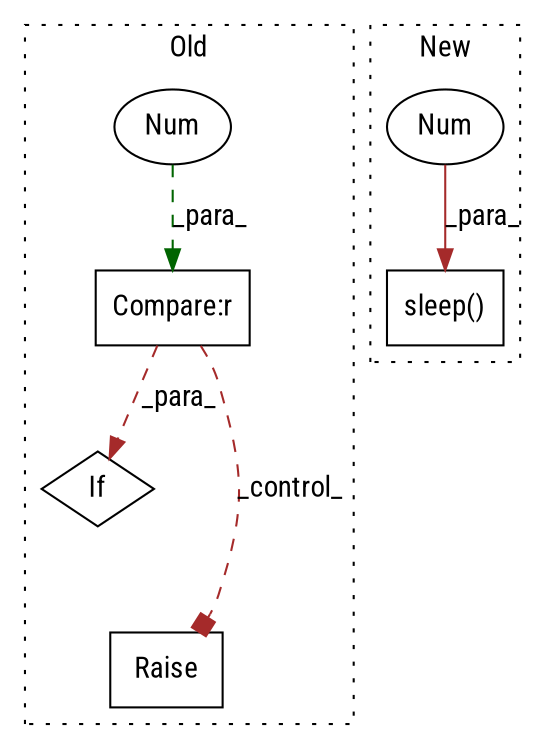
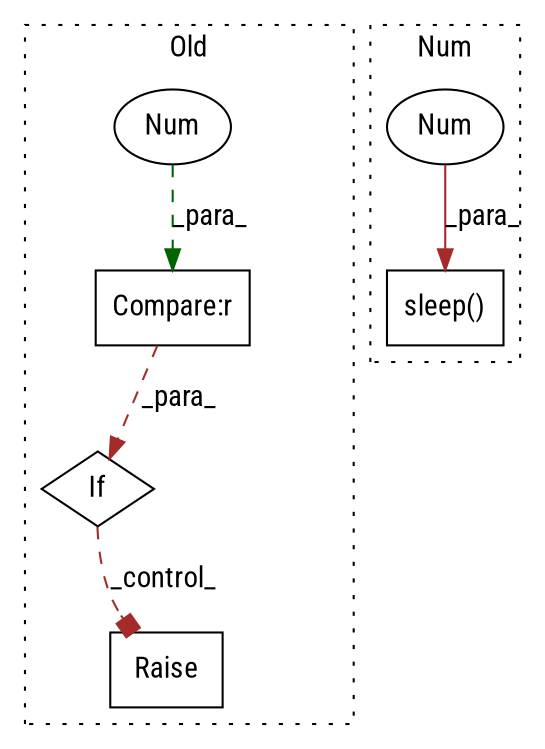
cluster "New": label "New" -> "Num"
edge "Compare:r" -> "Raise": now "If" -> "Raise"
